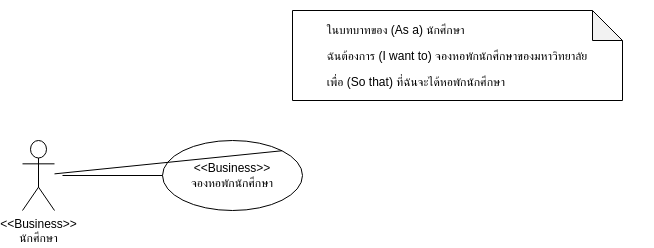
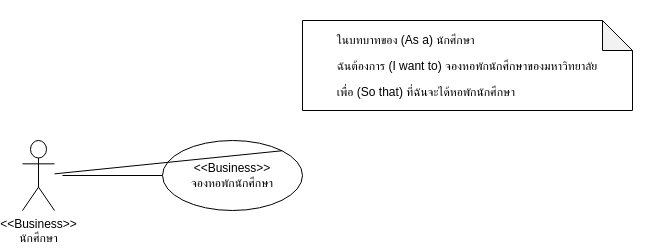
node "ในบทบาทของ (As a) นักศึกษา ฉันต้องการ (I want to) จองหอพักนักศึกษาของมหาวิทยาลัย เพื่อ (So that) ที่ฉันจะได้หอพักนักศึกษา": moved (458, 56) -> (468, 66)
